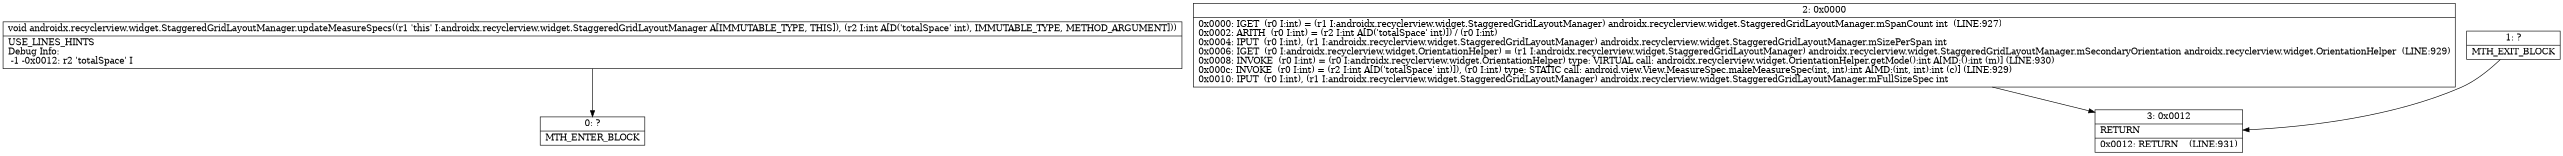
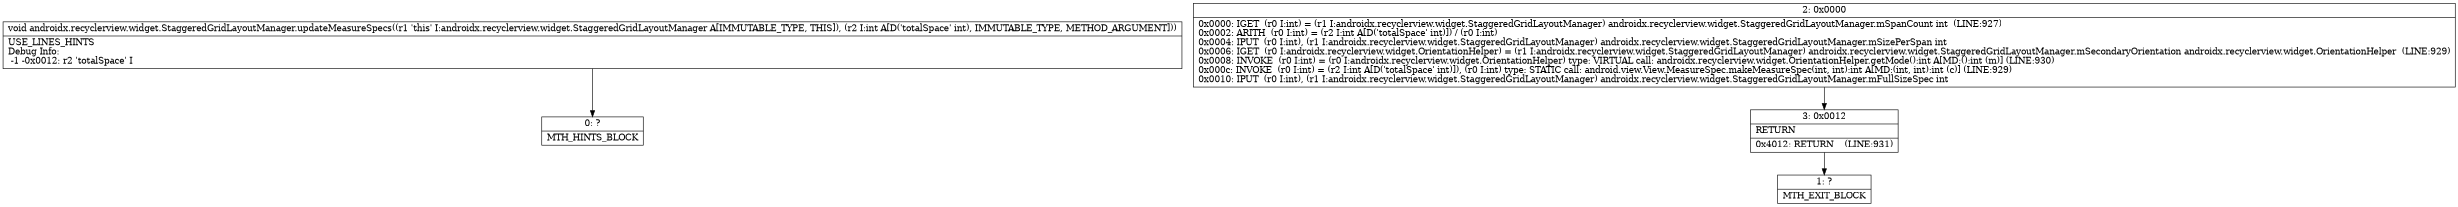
edge "1: ?" -> "3: 0x0012": reversed
node "0: ?": text "MTH_ENTER_BLOCK" -> "MTH_HINTS_BLOCK"
node "3: 0x0012": text "0x0012: RETURN    (LINE:931)" -> "0x4012: RETURN    (LINE:931)"
